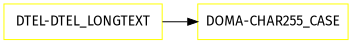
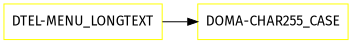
node "DTEL-DTEL_LONGTEXT": label "DTEL-DTEL_LONGTEXT" -> "DTEL-MENU_LONGTEXT"
